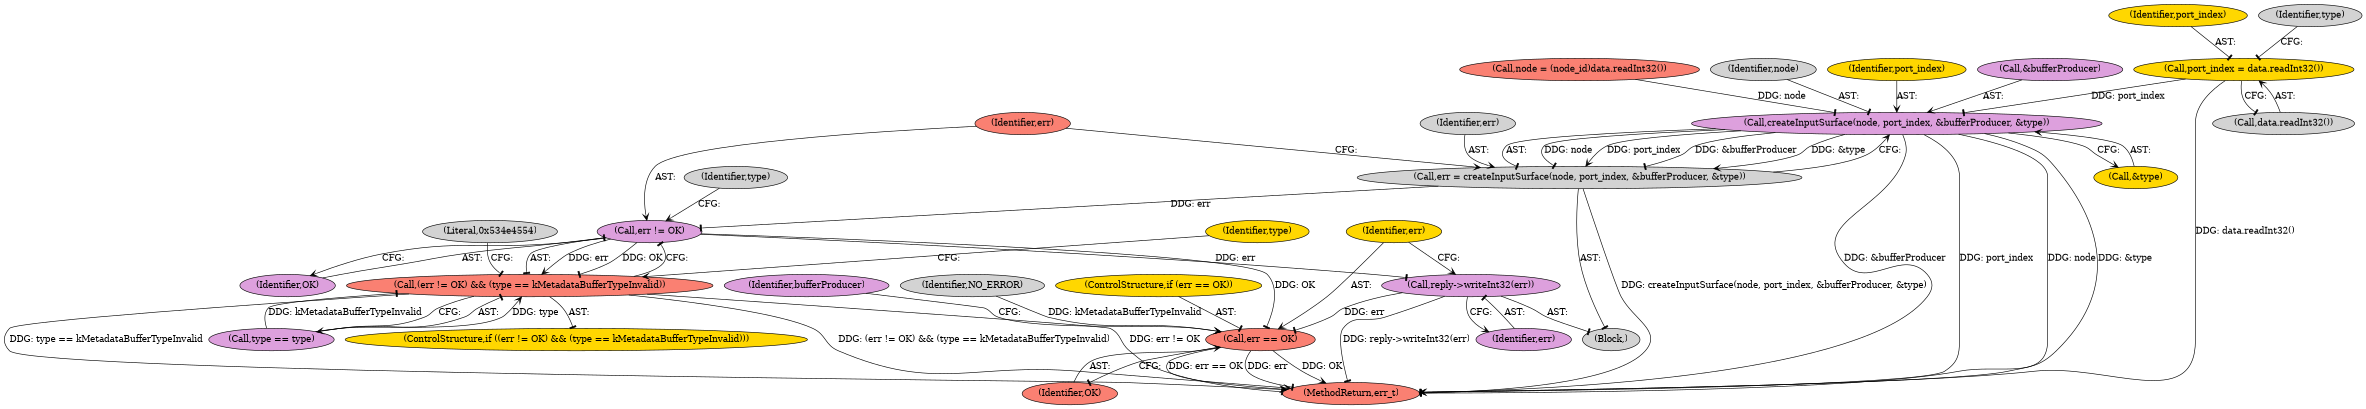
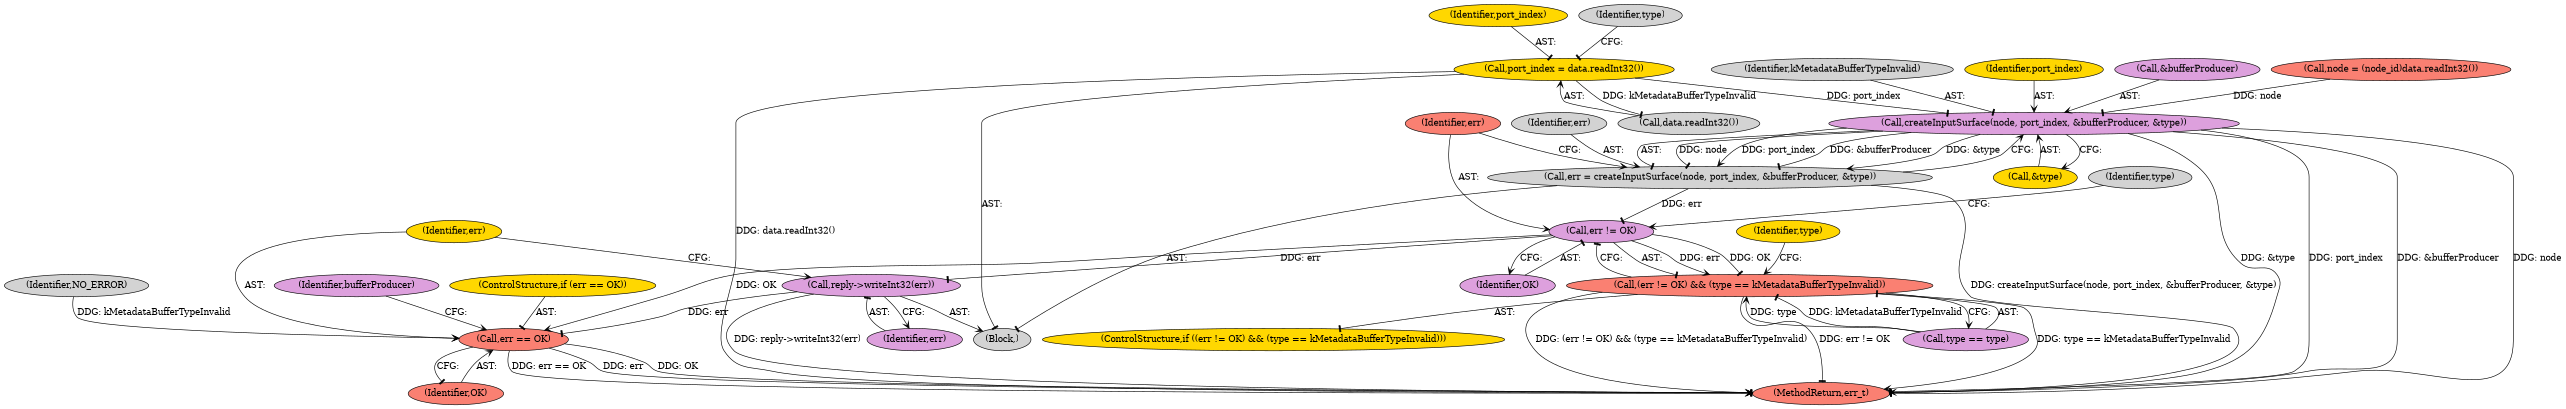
node "(Identifier,node)": label "(Identifier,node)" -> "(Identifier,kMetadataBufferTypeInvalid)"
edge "(Call,port_index = data.readInt32())" -> "(Block,)": added, label "AST:"
edge "(Call,port_index = data.readInt32())" -> "(Call,data.readInt32())": label "CFG: " -> "DDG: kMetadataBufferTypeInvalid"
node "(Literal,0x534e4554)": removed
edge "(Call,err != OK)" -> "(Call,err == OK)": arrowhead tee -> vee
edge "(Call,reply->writeInt32(err))" -> "(Block,)": arrowhead tee -> vee
edge "(Call,port_index = data.readInt32())" -> "(MethodReturn,err_t)": arrowhead vee -> tee
